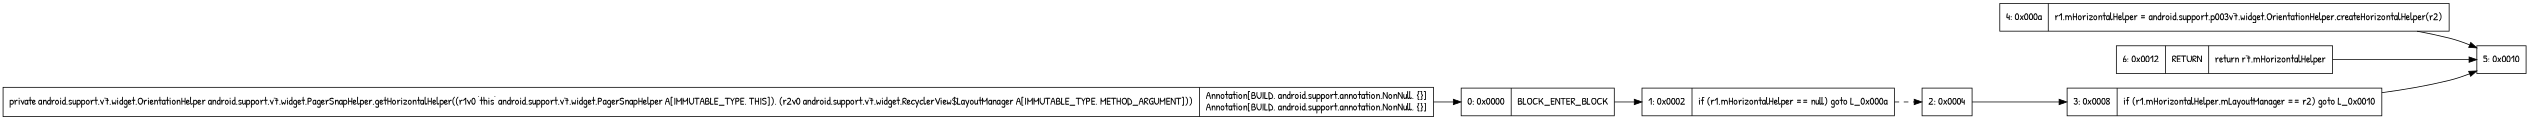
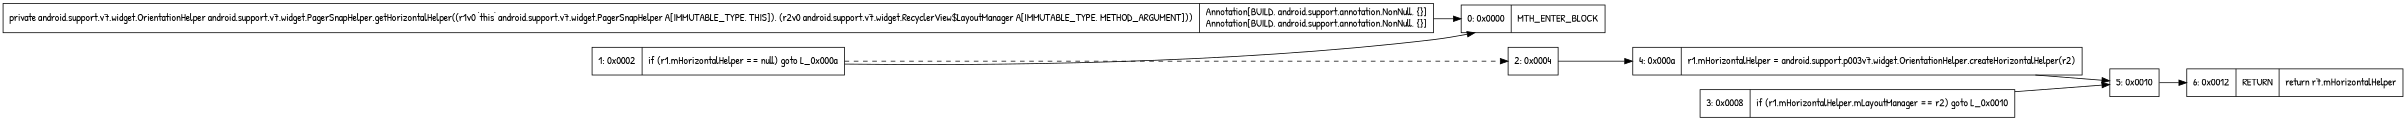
edge "6: 0x0012" -> "5: 0x0010": reversed
node "0: 0x0000": text "BLOCK_ENTER_BLOCK" -> "MTH_ENTER_BLOCK"
edge "0: 0x0000" -> "1: 0x0002": reversed
edge "2: 0x0004" -> "3: 0x0008": now "2: 0x0004" -> "4: 0x000a"
